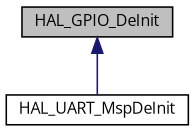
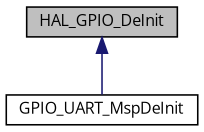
node "HAL_UART_MspDeInit": label "HAL_UART_MspDeInit" -> "GPIO_UART_MspDeInit"
